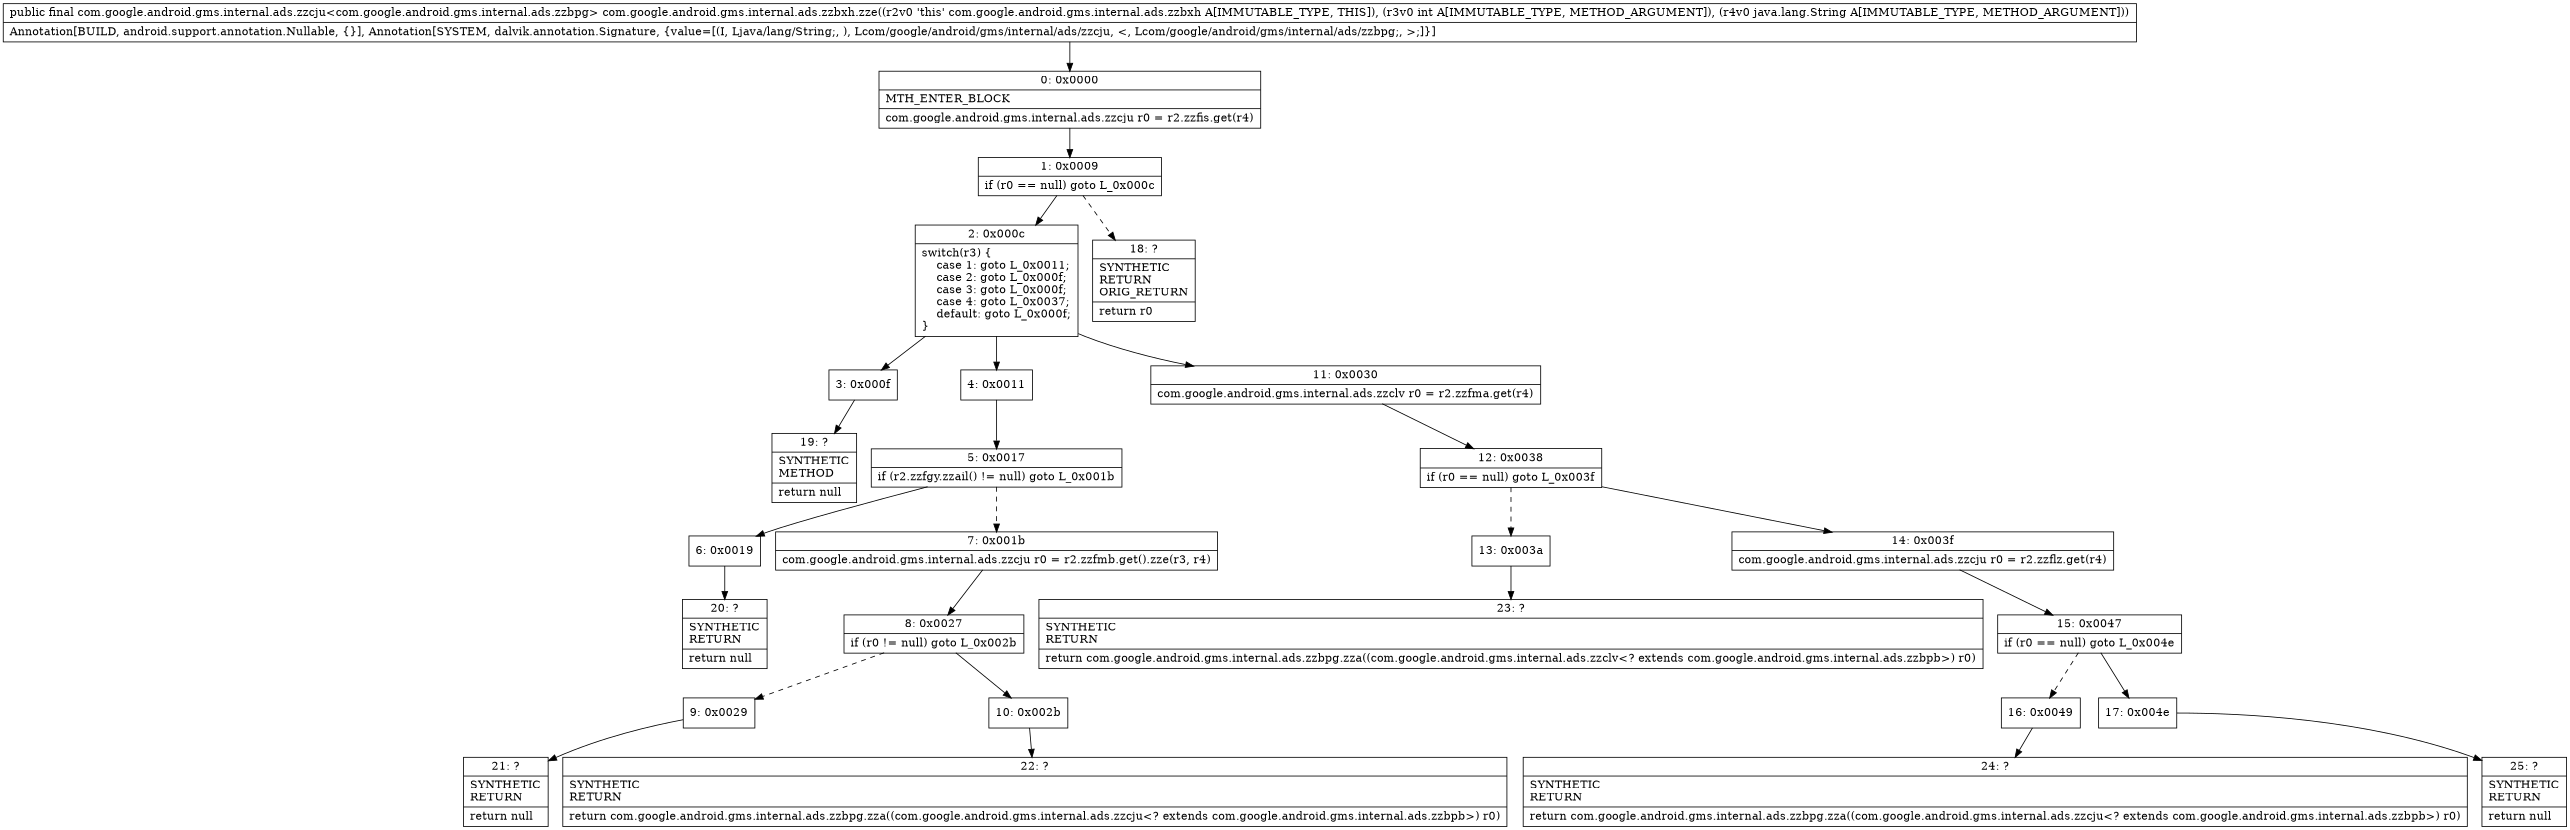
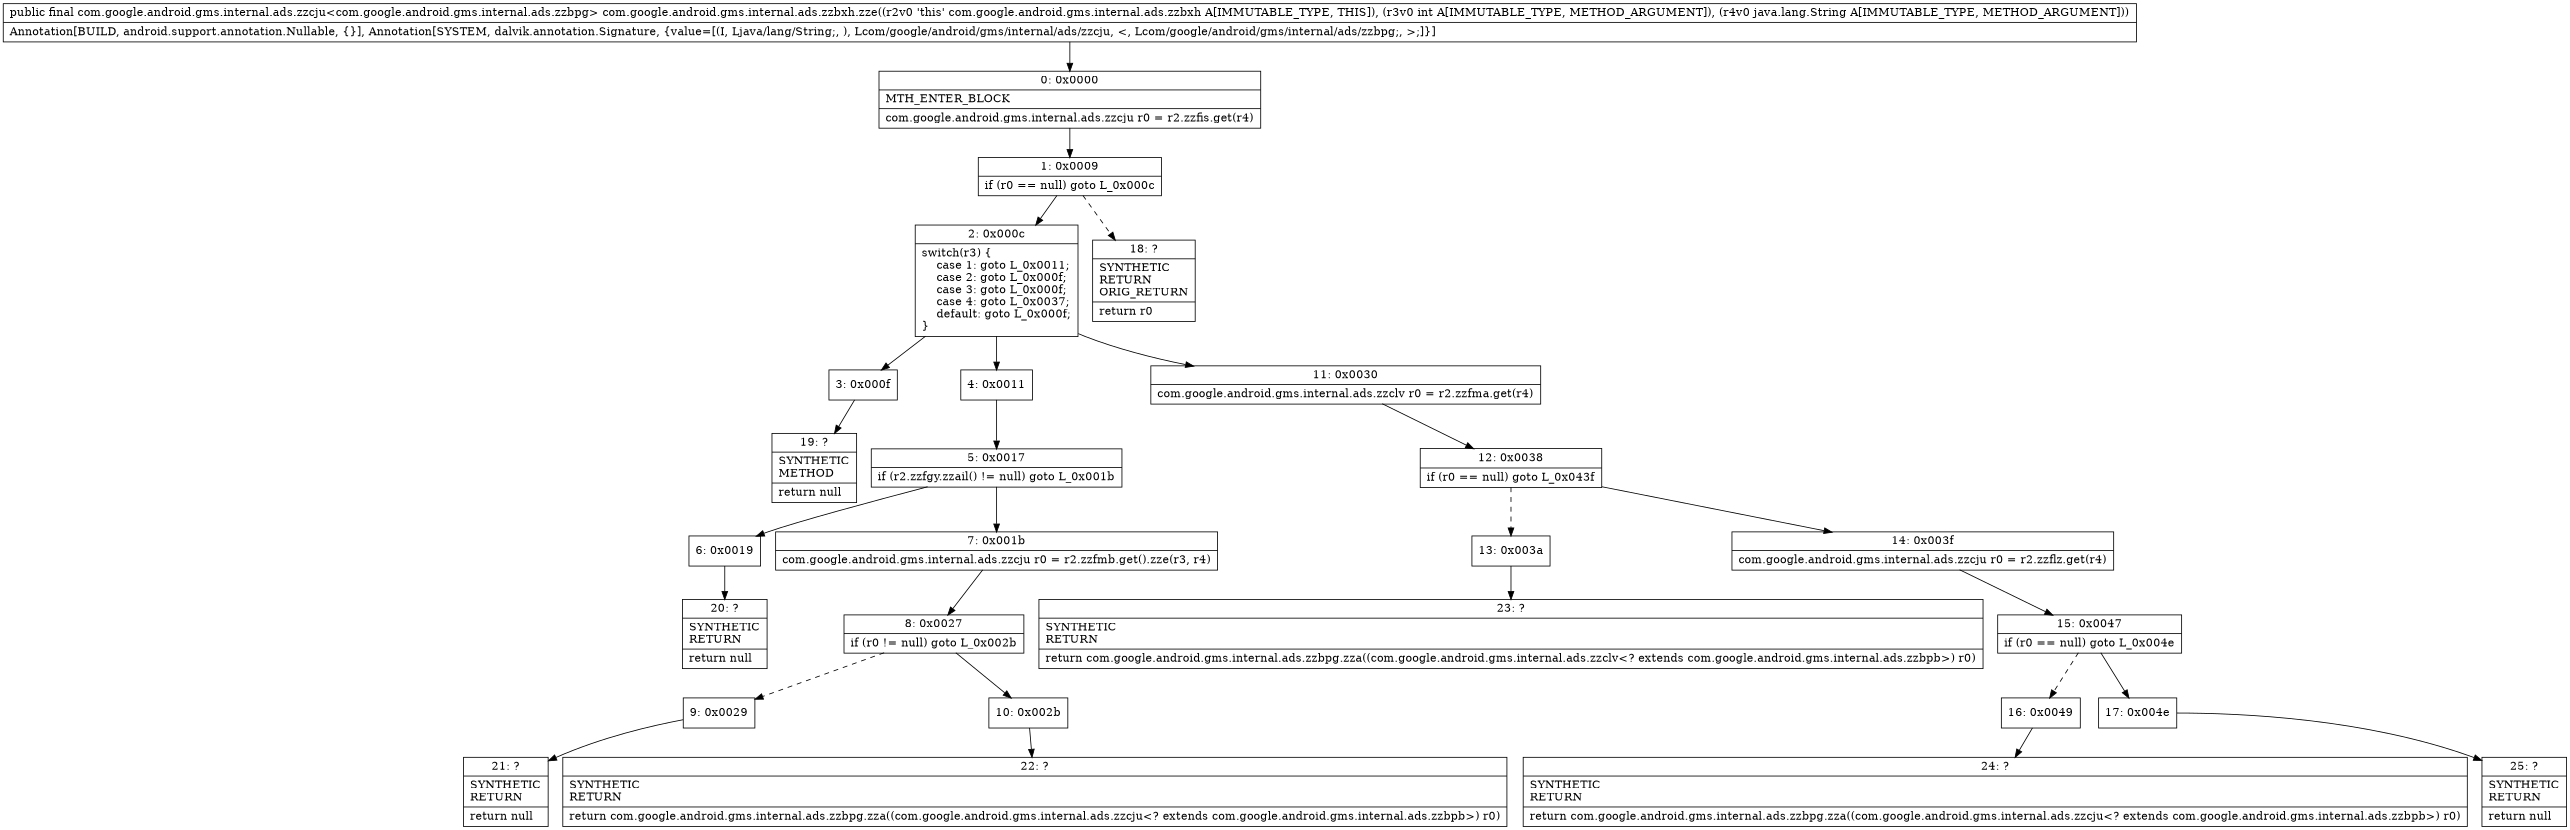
node "12: 0x0038": text "if (r0 == null) goto L_0x003f" -> "if (r0 == null) goto L_0x043f"
edge "5: 0x0017" -> "7: 0x001b": style dashed -> solid
